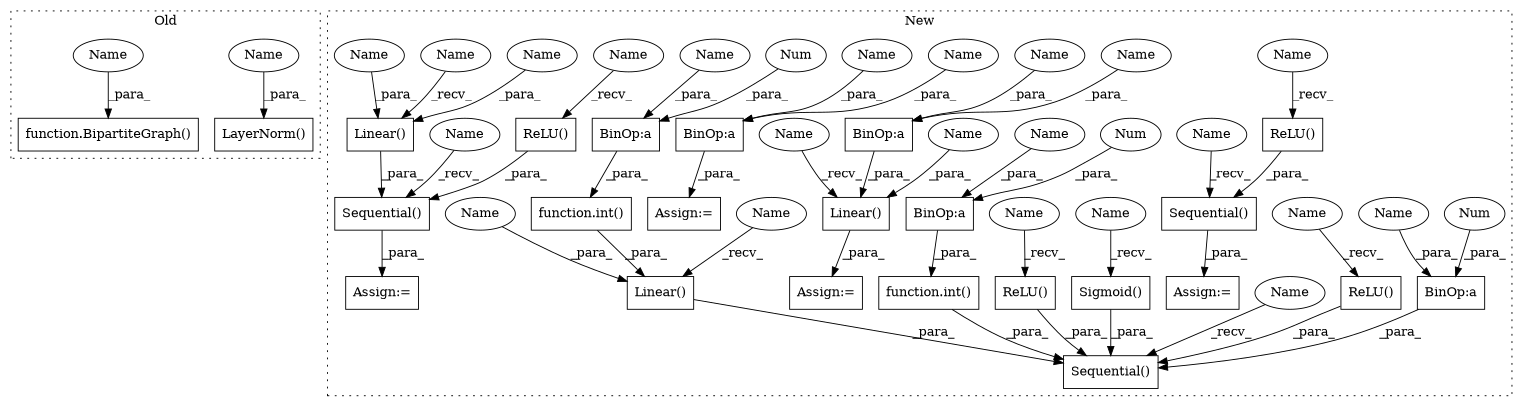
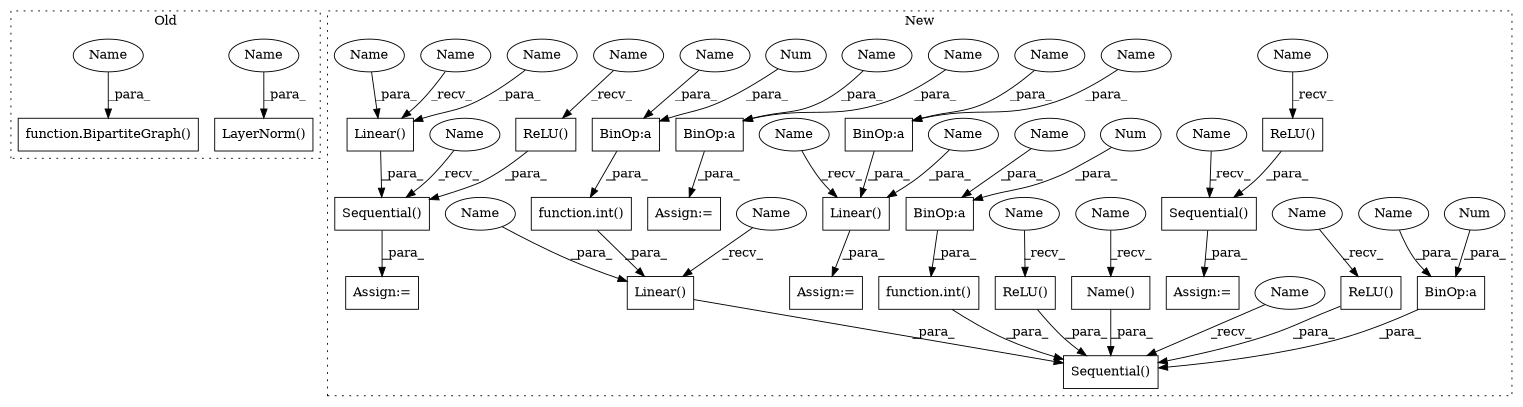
node "Sigmoid()": label "Sigmoid()" -> "Name()"
